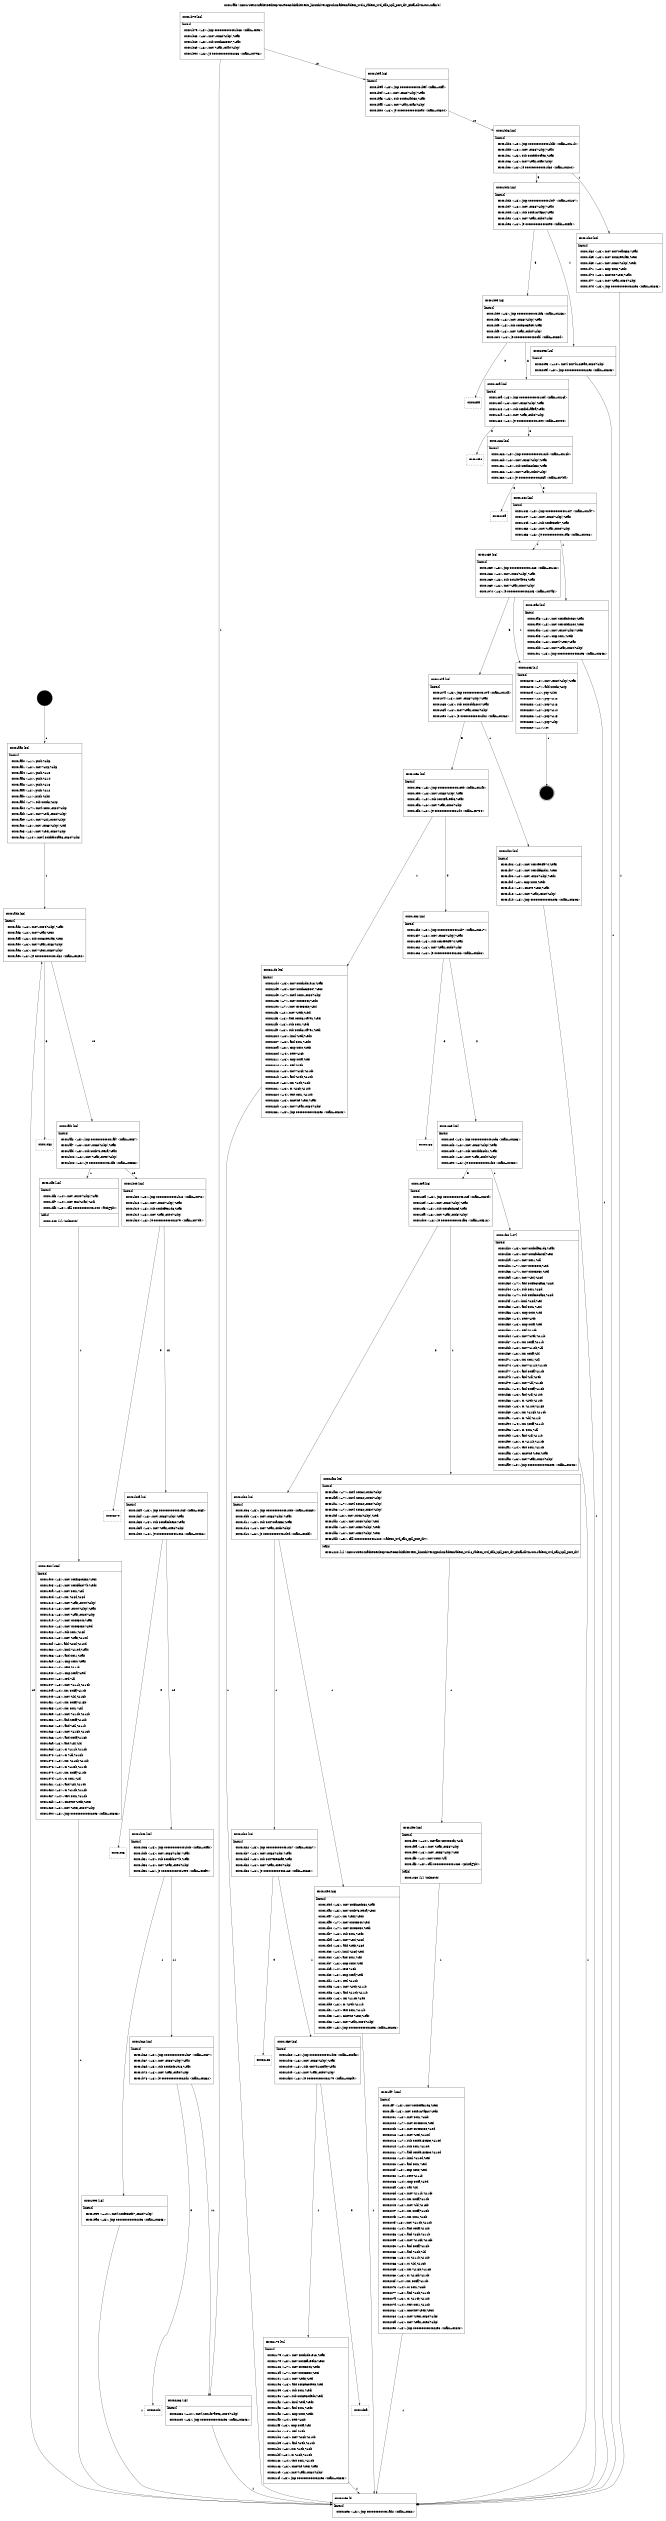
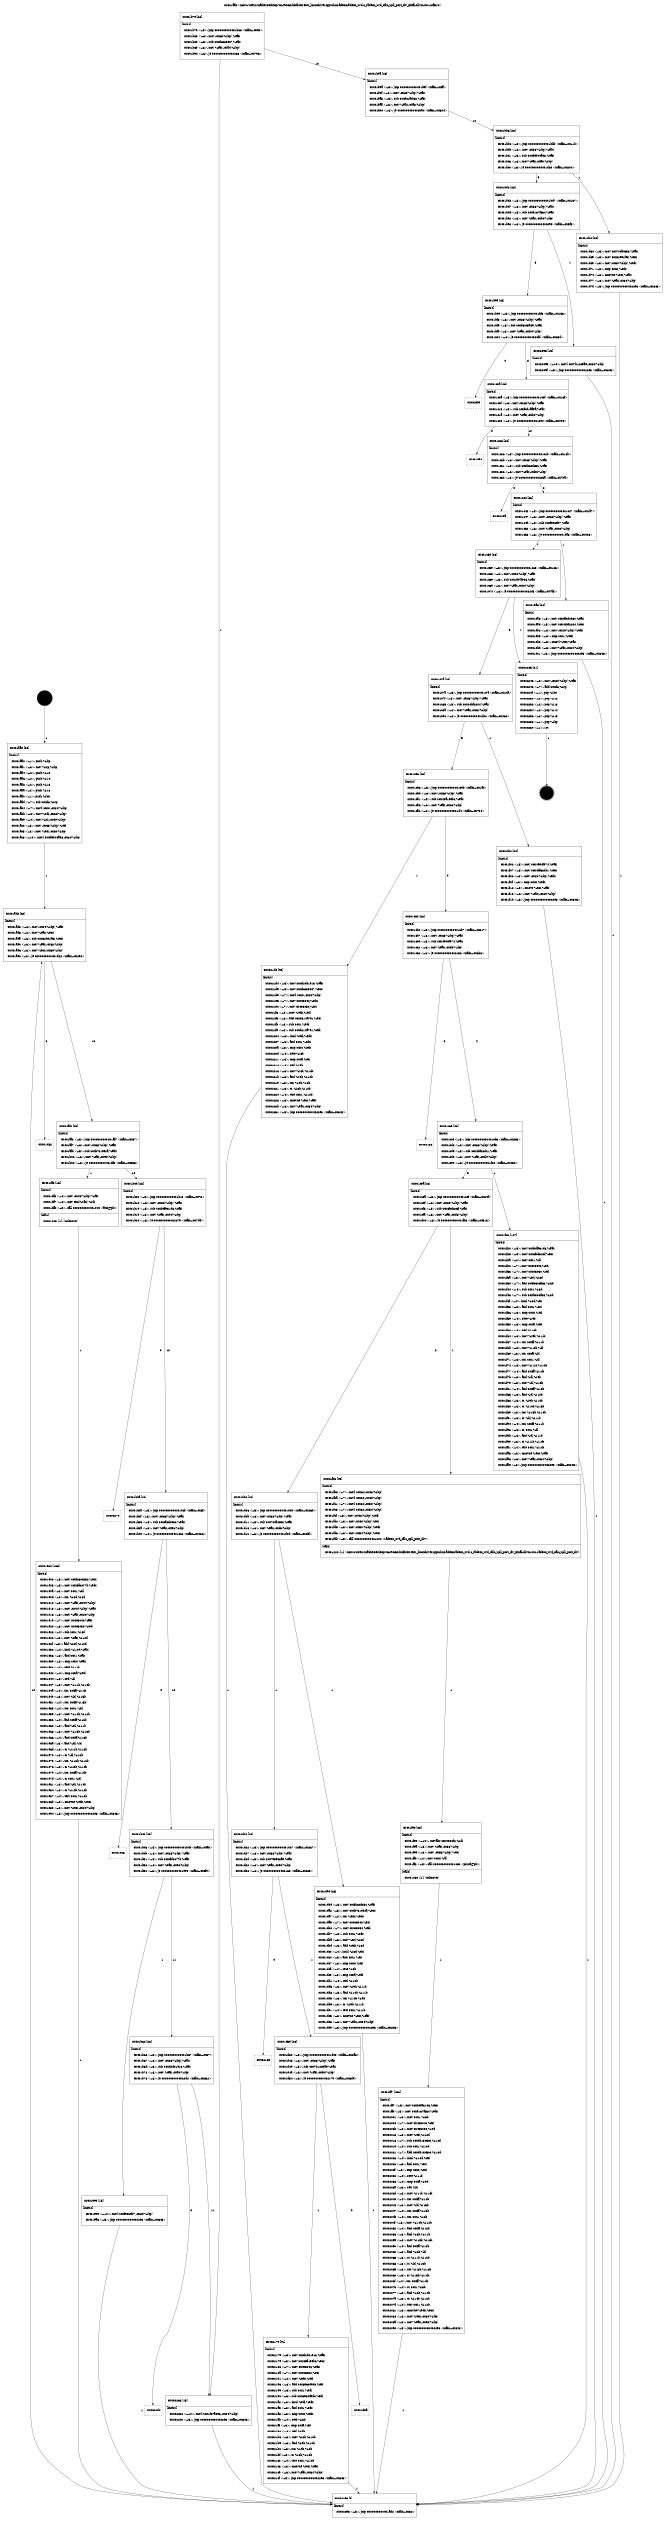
edge "0x401c0a [28]" -> "0x401c26 [28]": label " 8" -> " 10"
